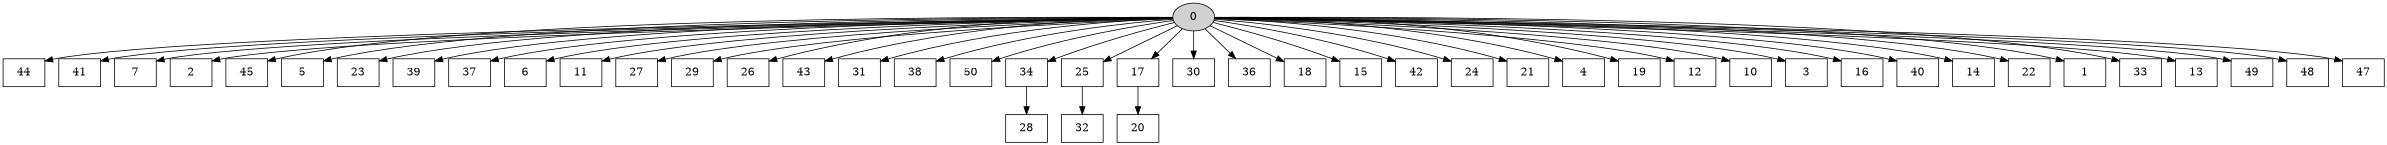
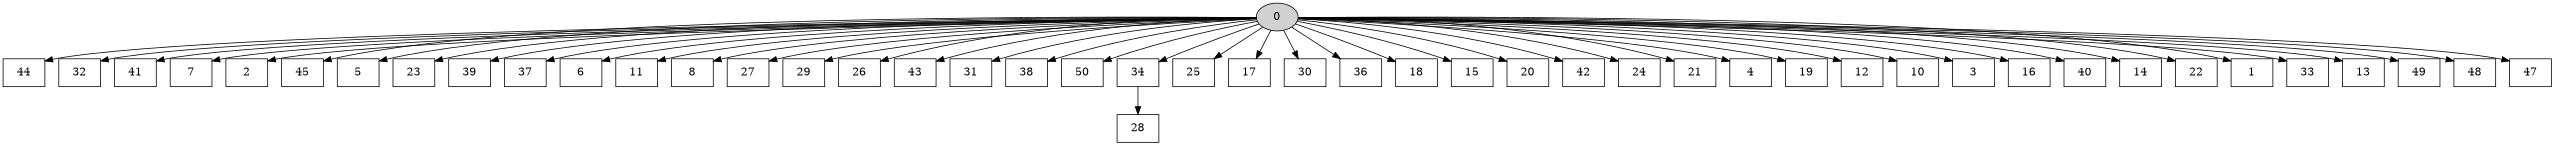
node "8": added
edge "25" -> "32": now "0" -> "32"
edge "17" -> "20": now "0" -> "20"
